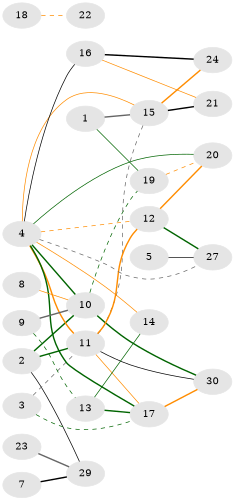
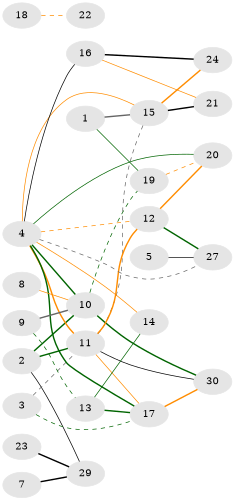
edge "23" -- "29": color gray40 -> black
